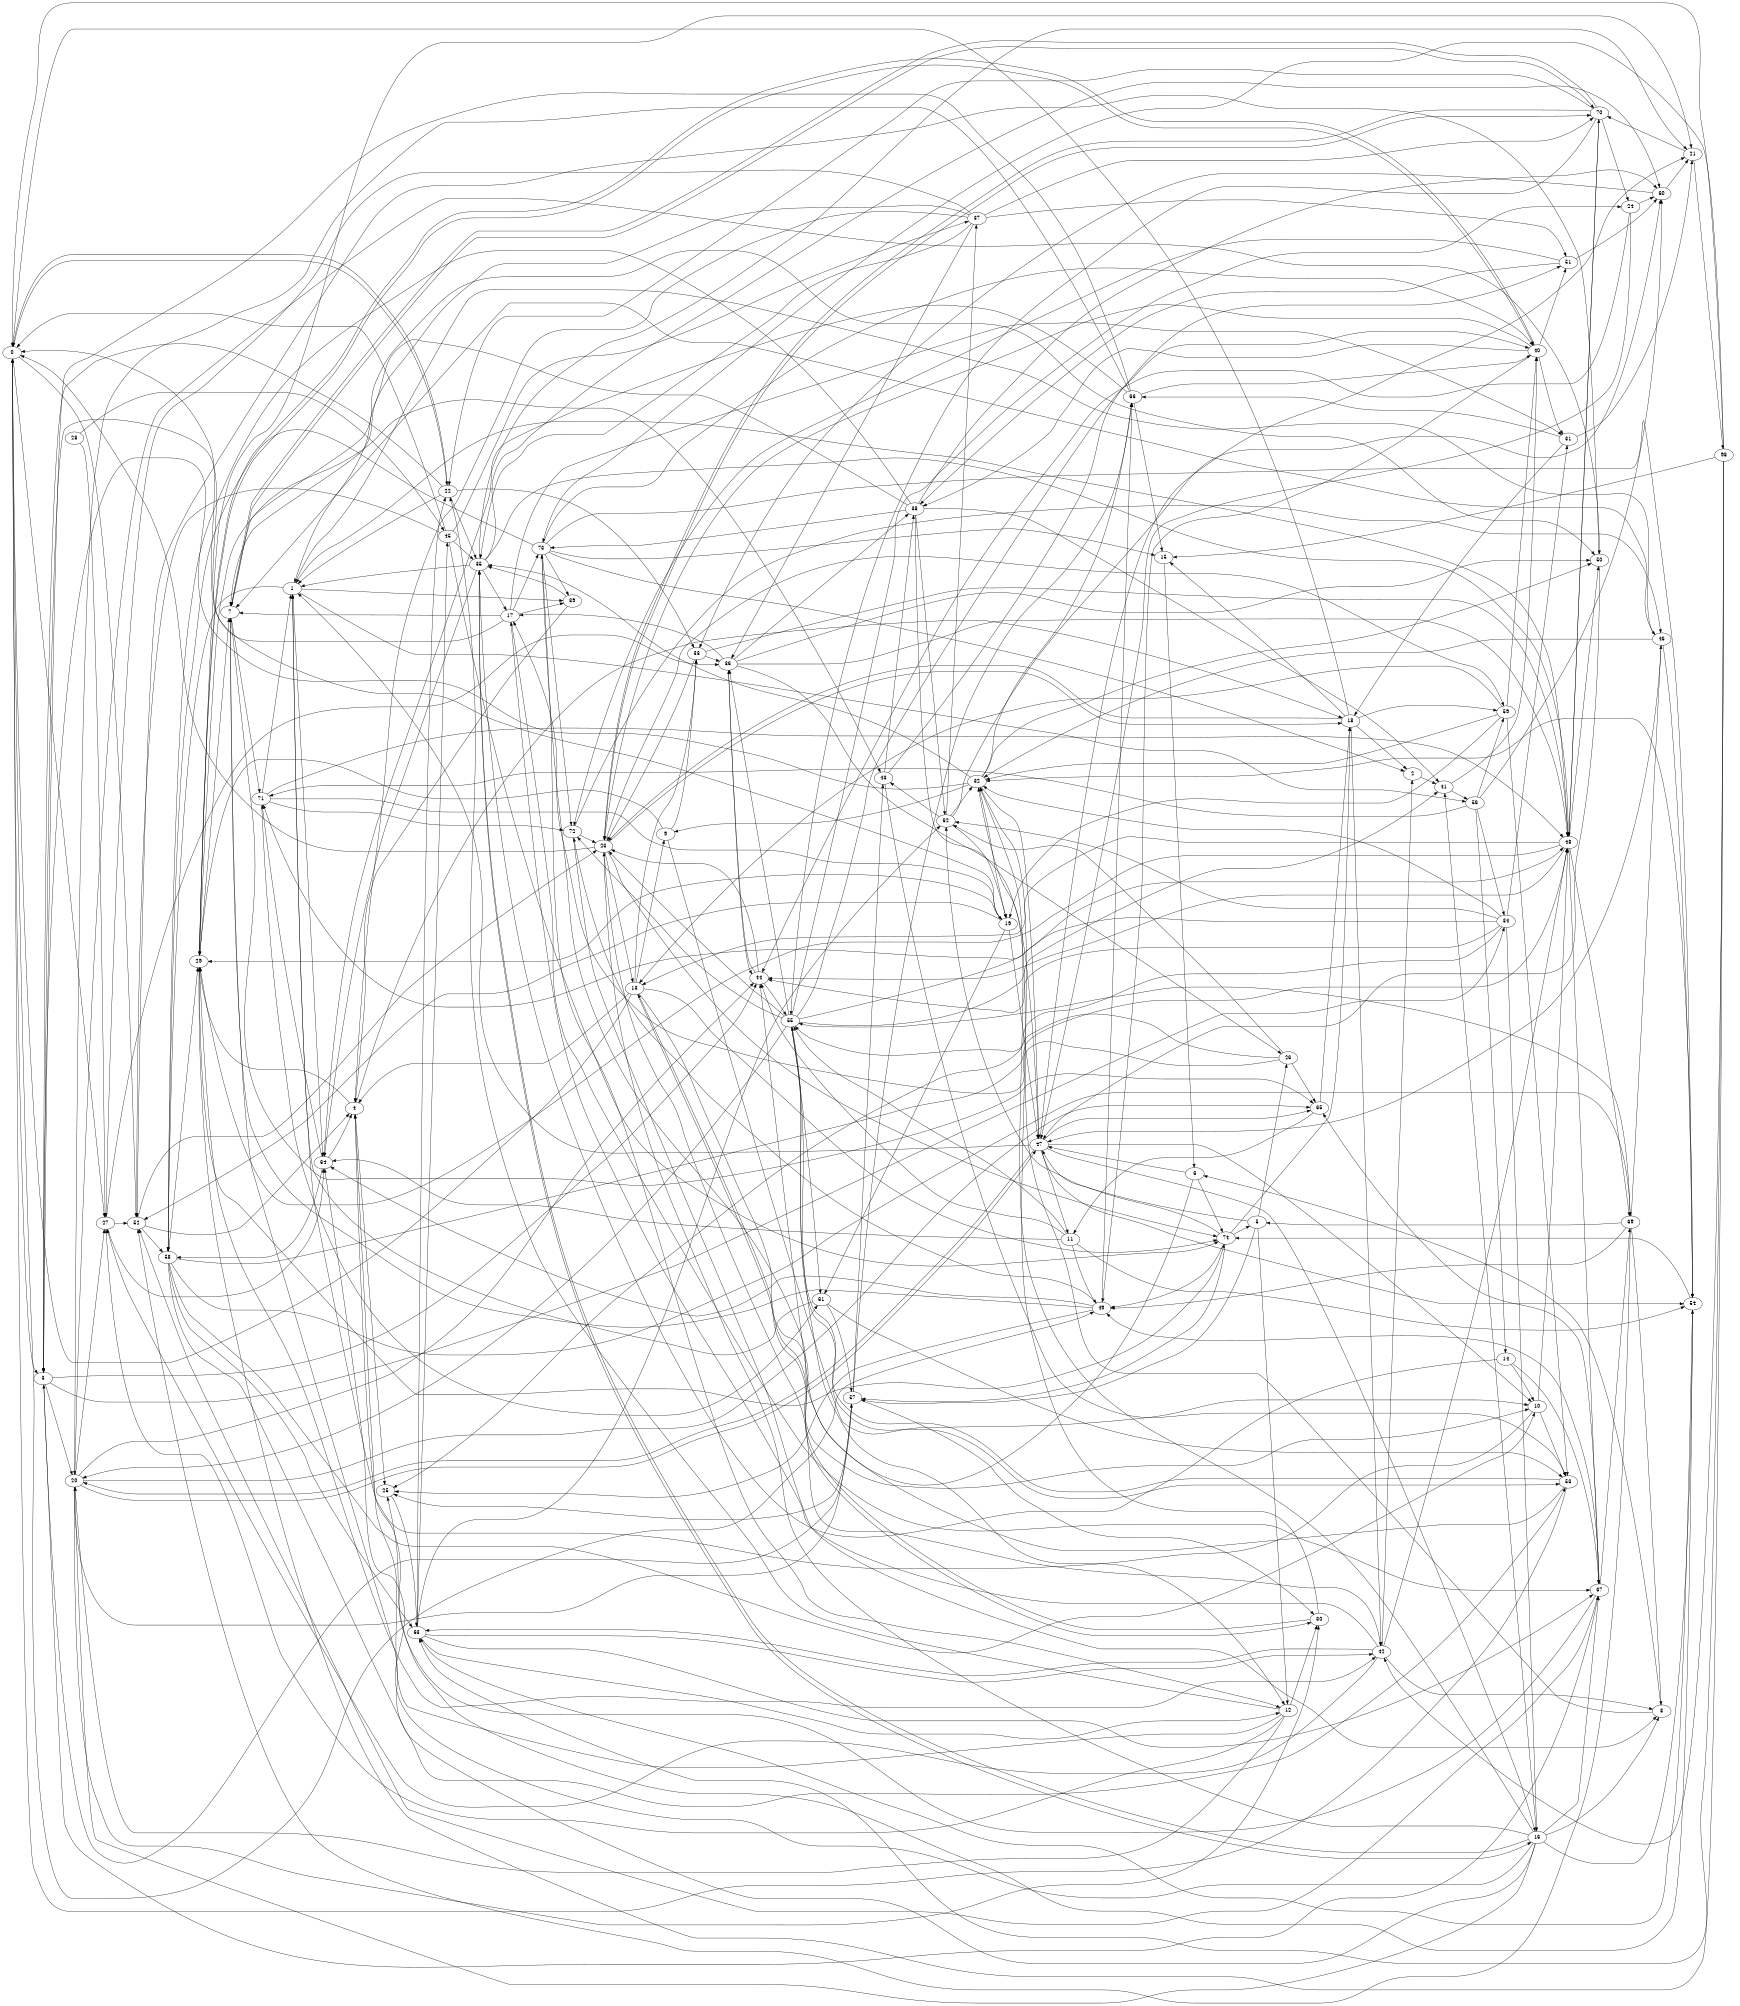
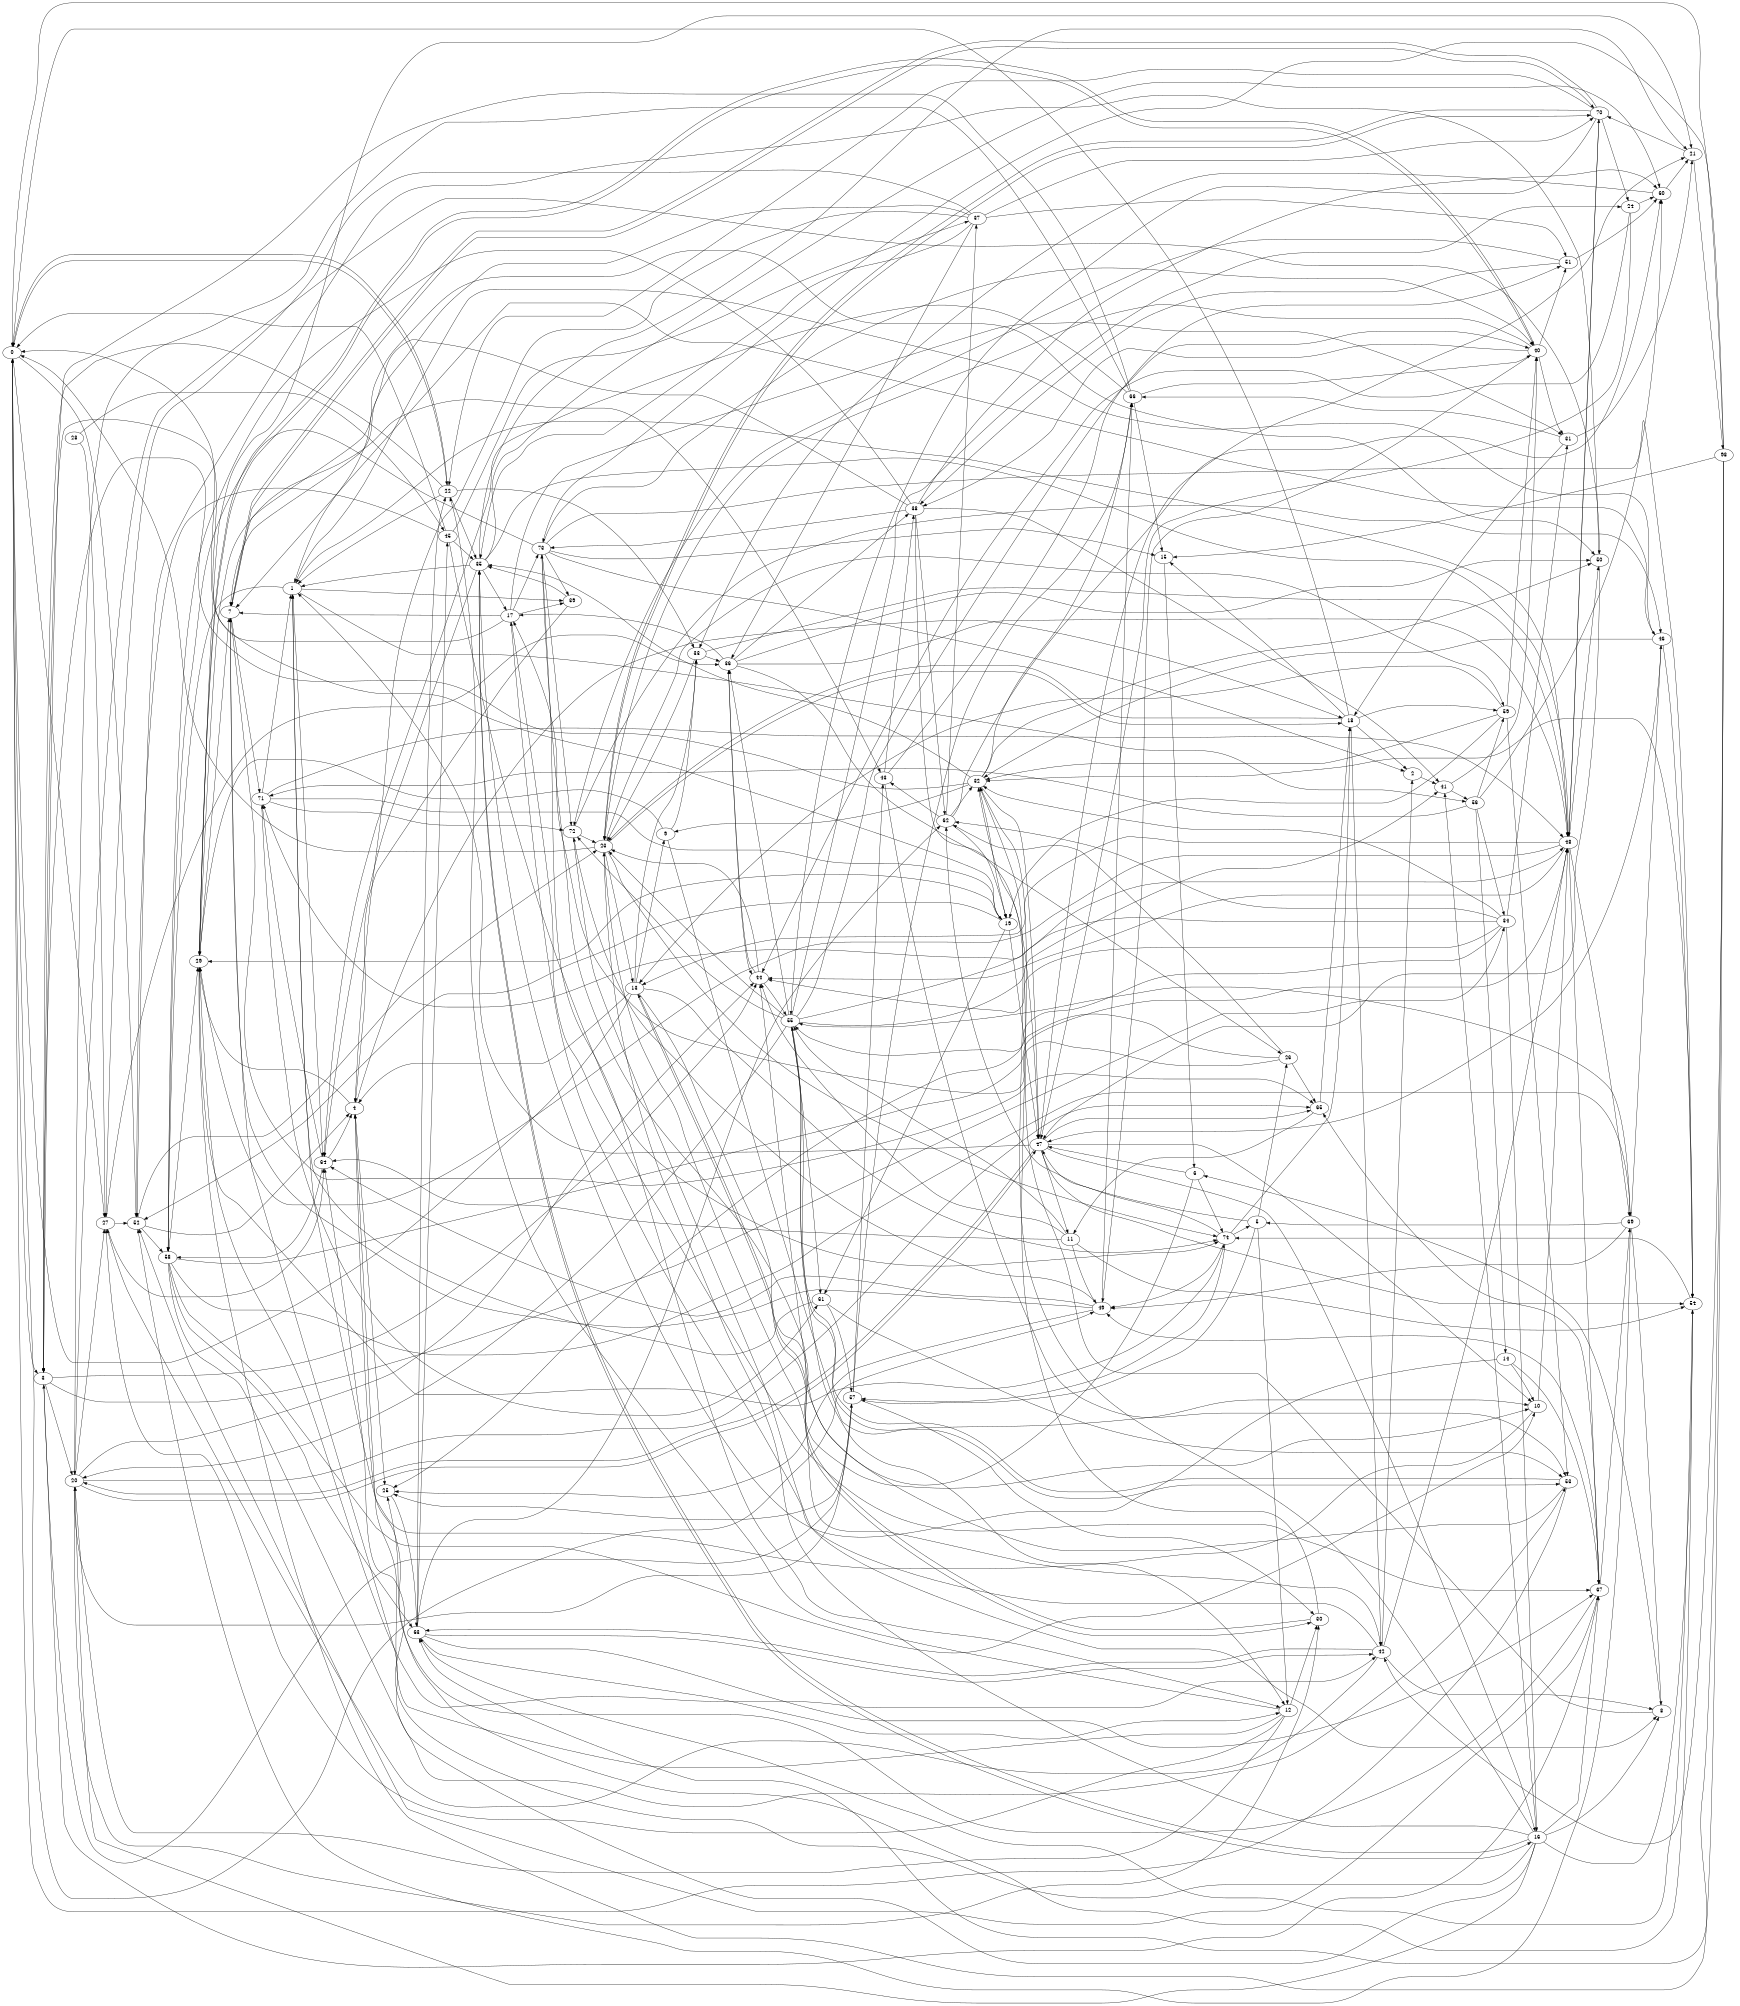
edge "10" -> "53": removed
